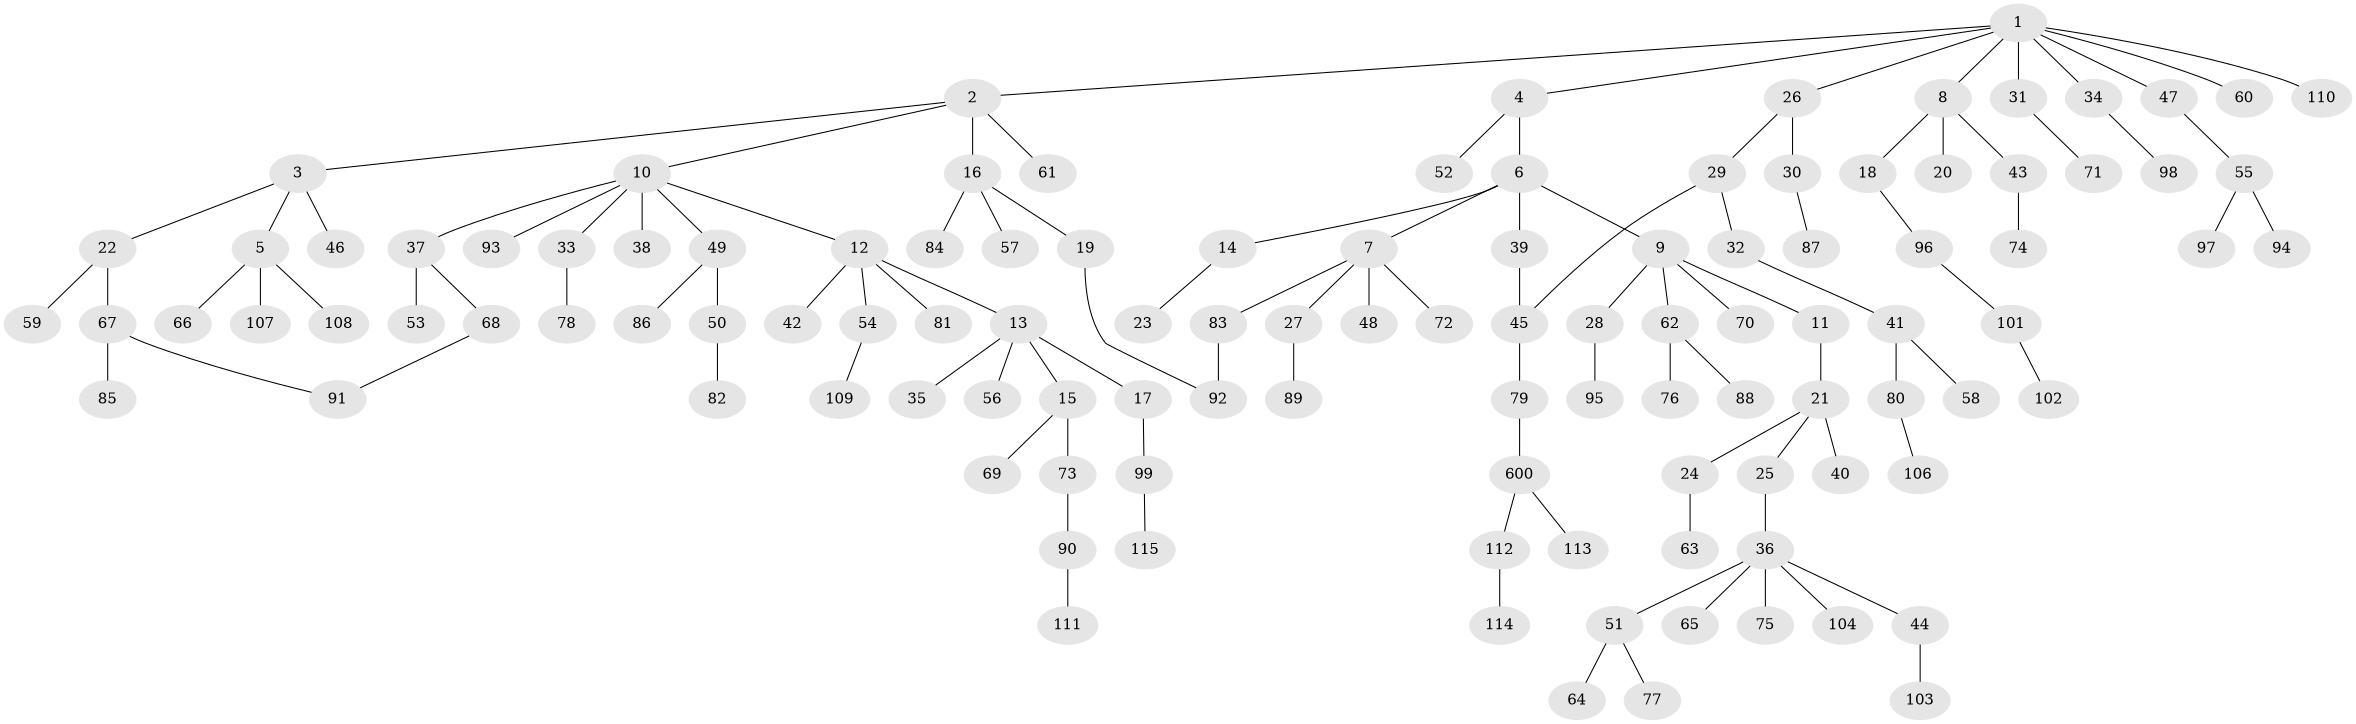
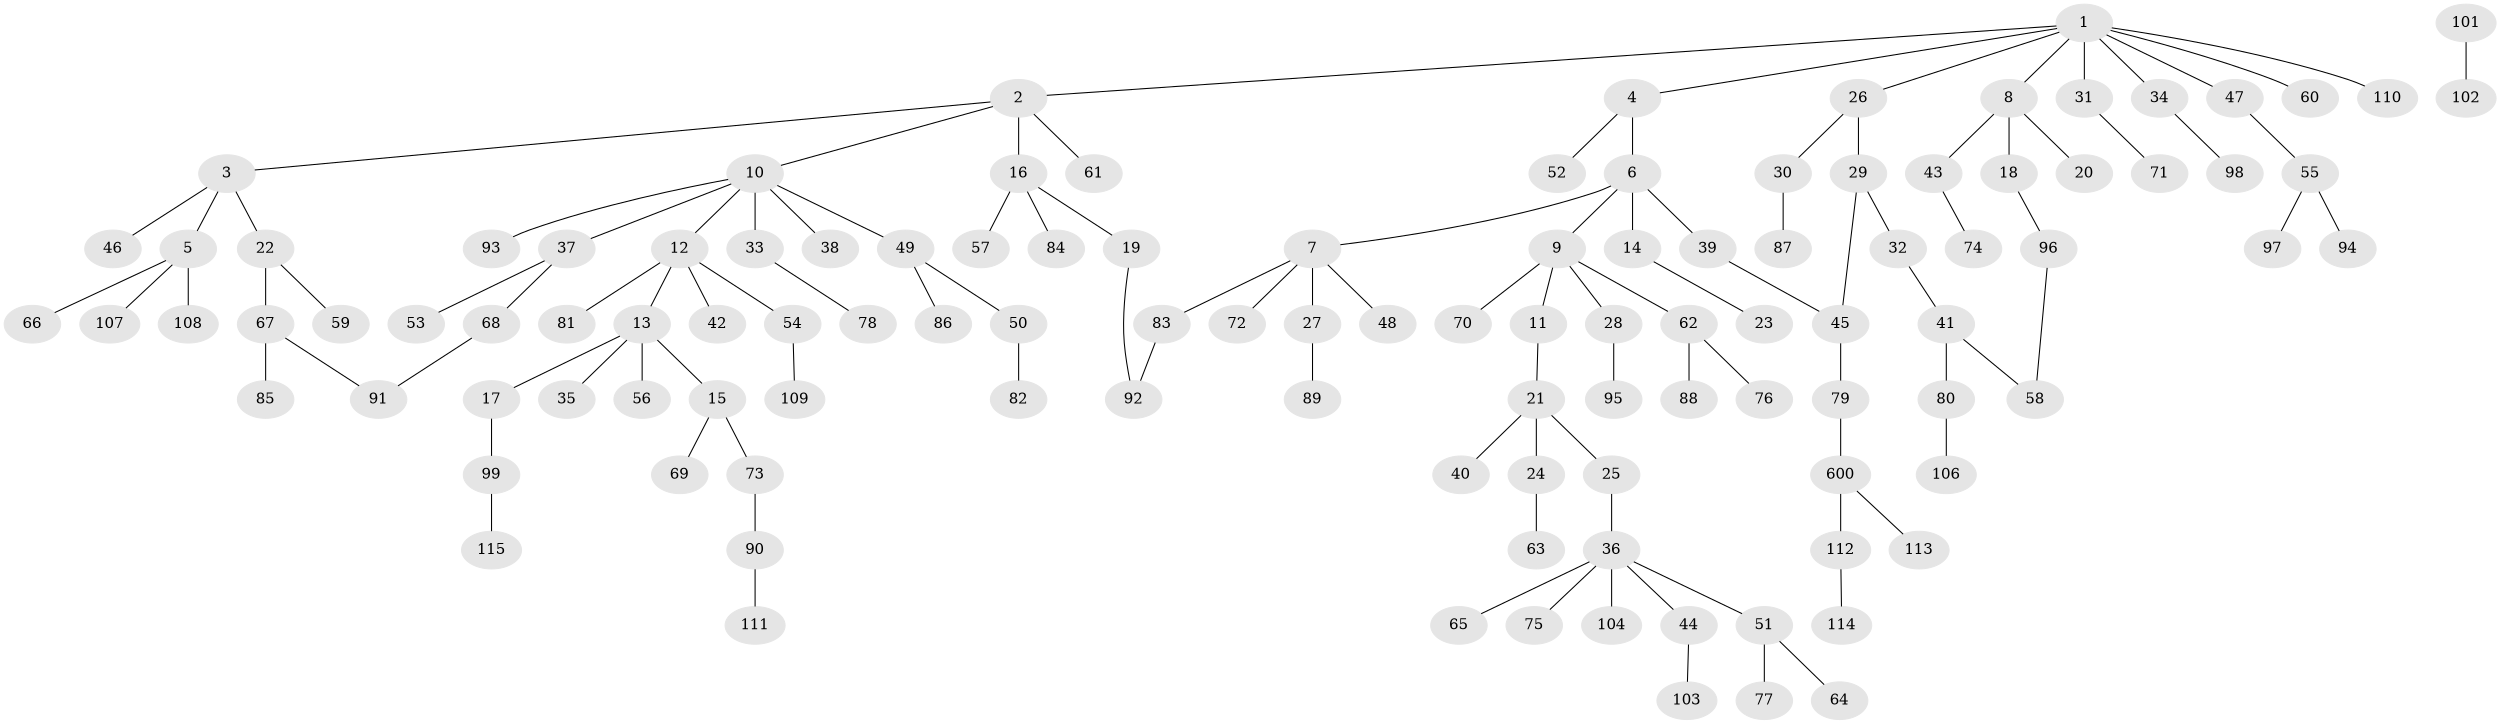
edge "96" -- "101": now "96" -- "58"
